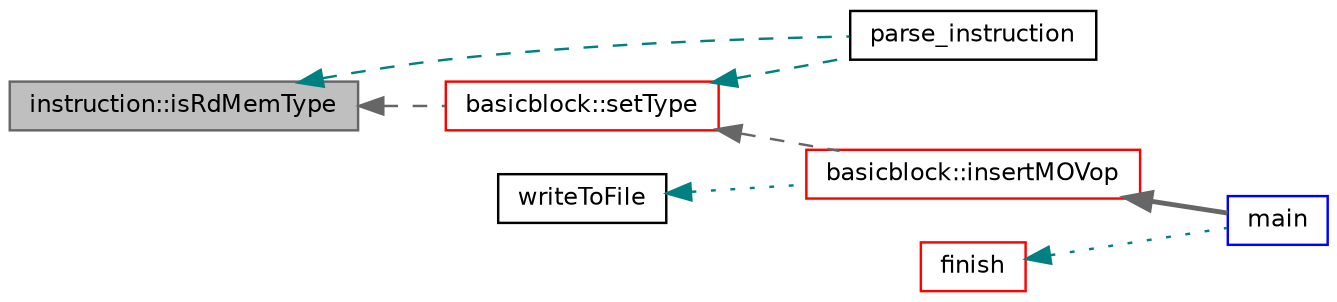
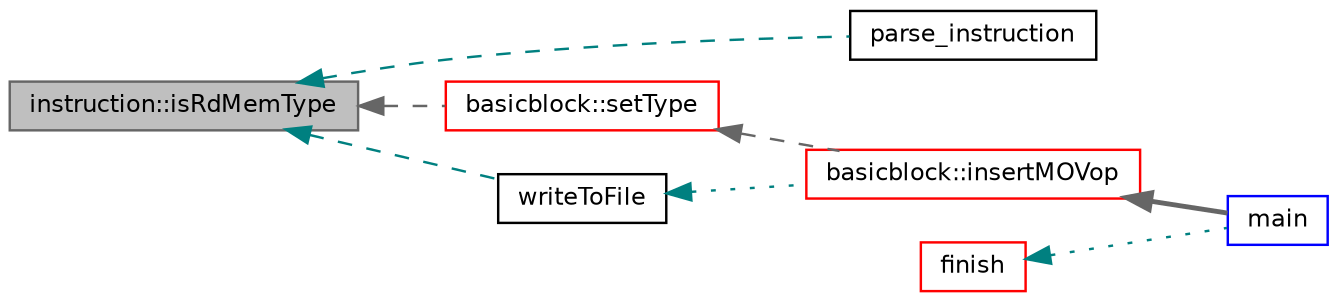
edge "parse_instruction" -> "basicblock::setType": removed
edge "writeToFile" -> "instruction::isRdMemType": added
